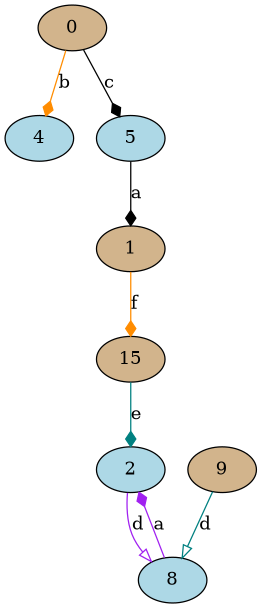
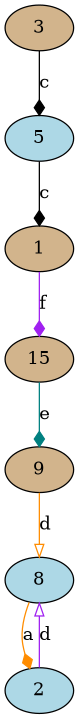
node "0": label "0" -> "3"
node "4": removed
edge "5" -> "1": label "a" -> "c"
edge "1" -> "15": color darkorange -> purple
edge "15" -> "2": now "15" -> "9"
edge "9" -> "8": color teal -> darkorange
edge "8" -> "2": color purple -> darkorange
